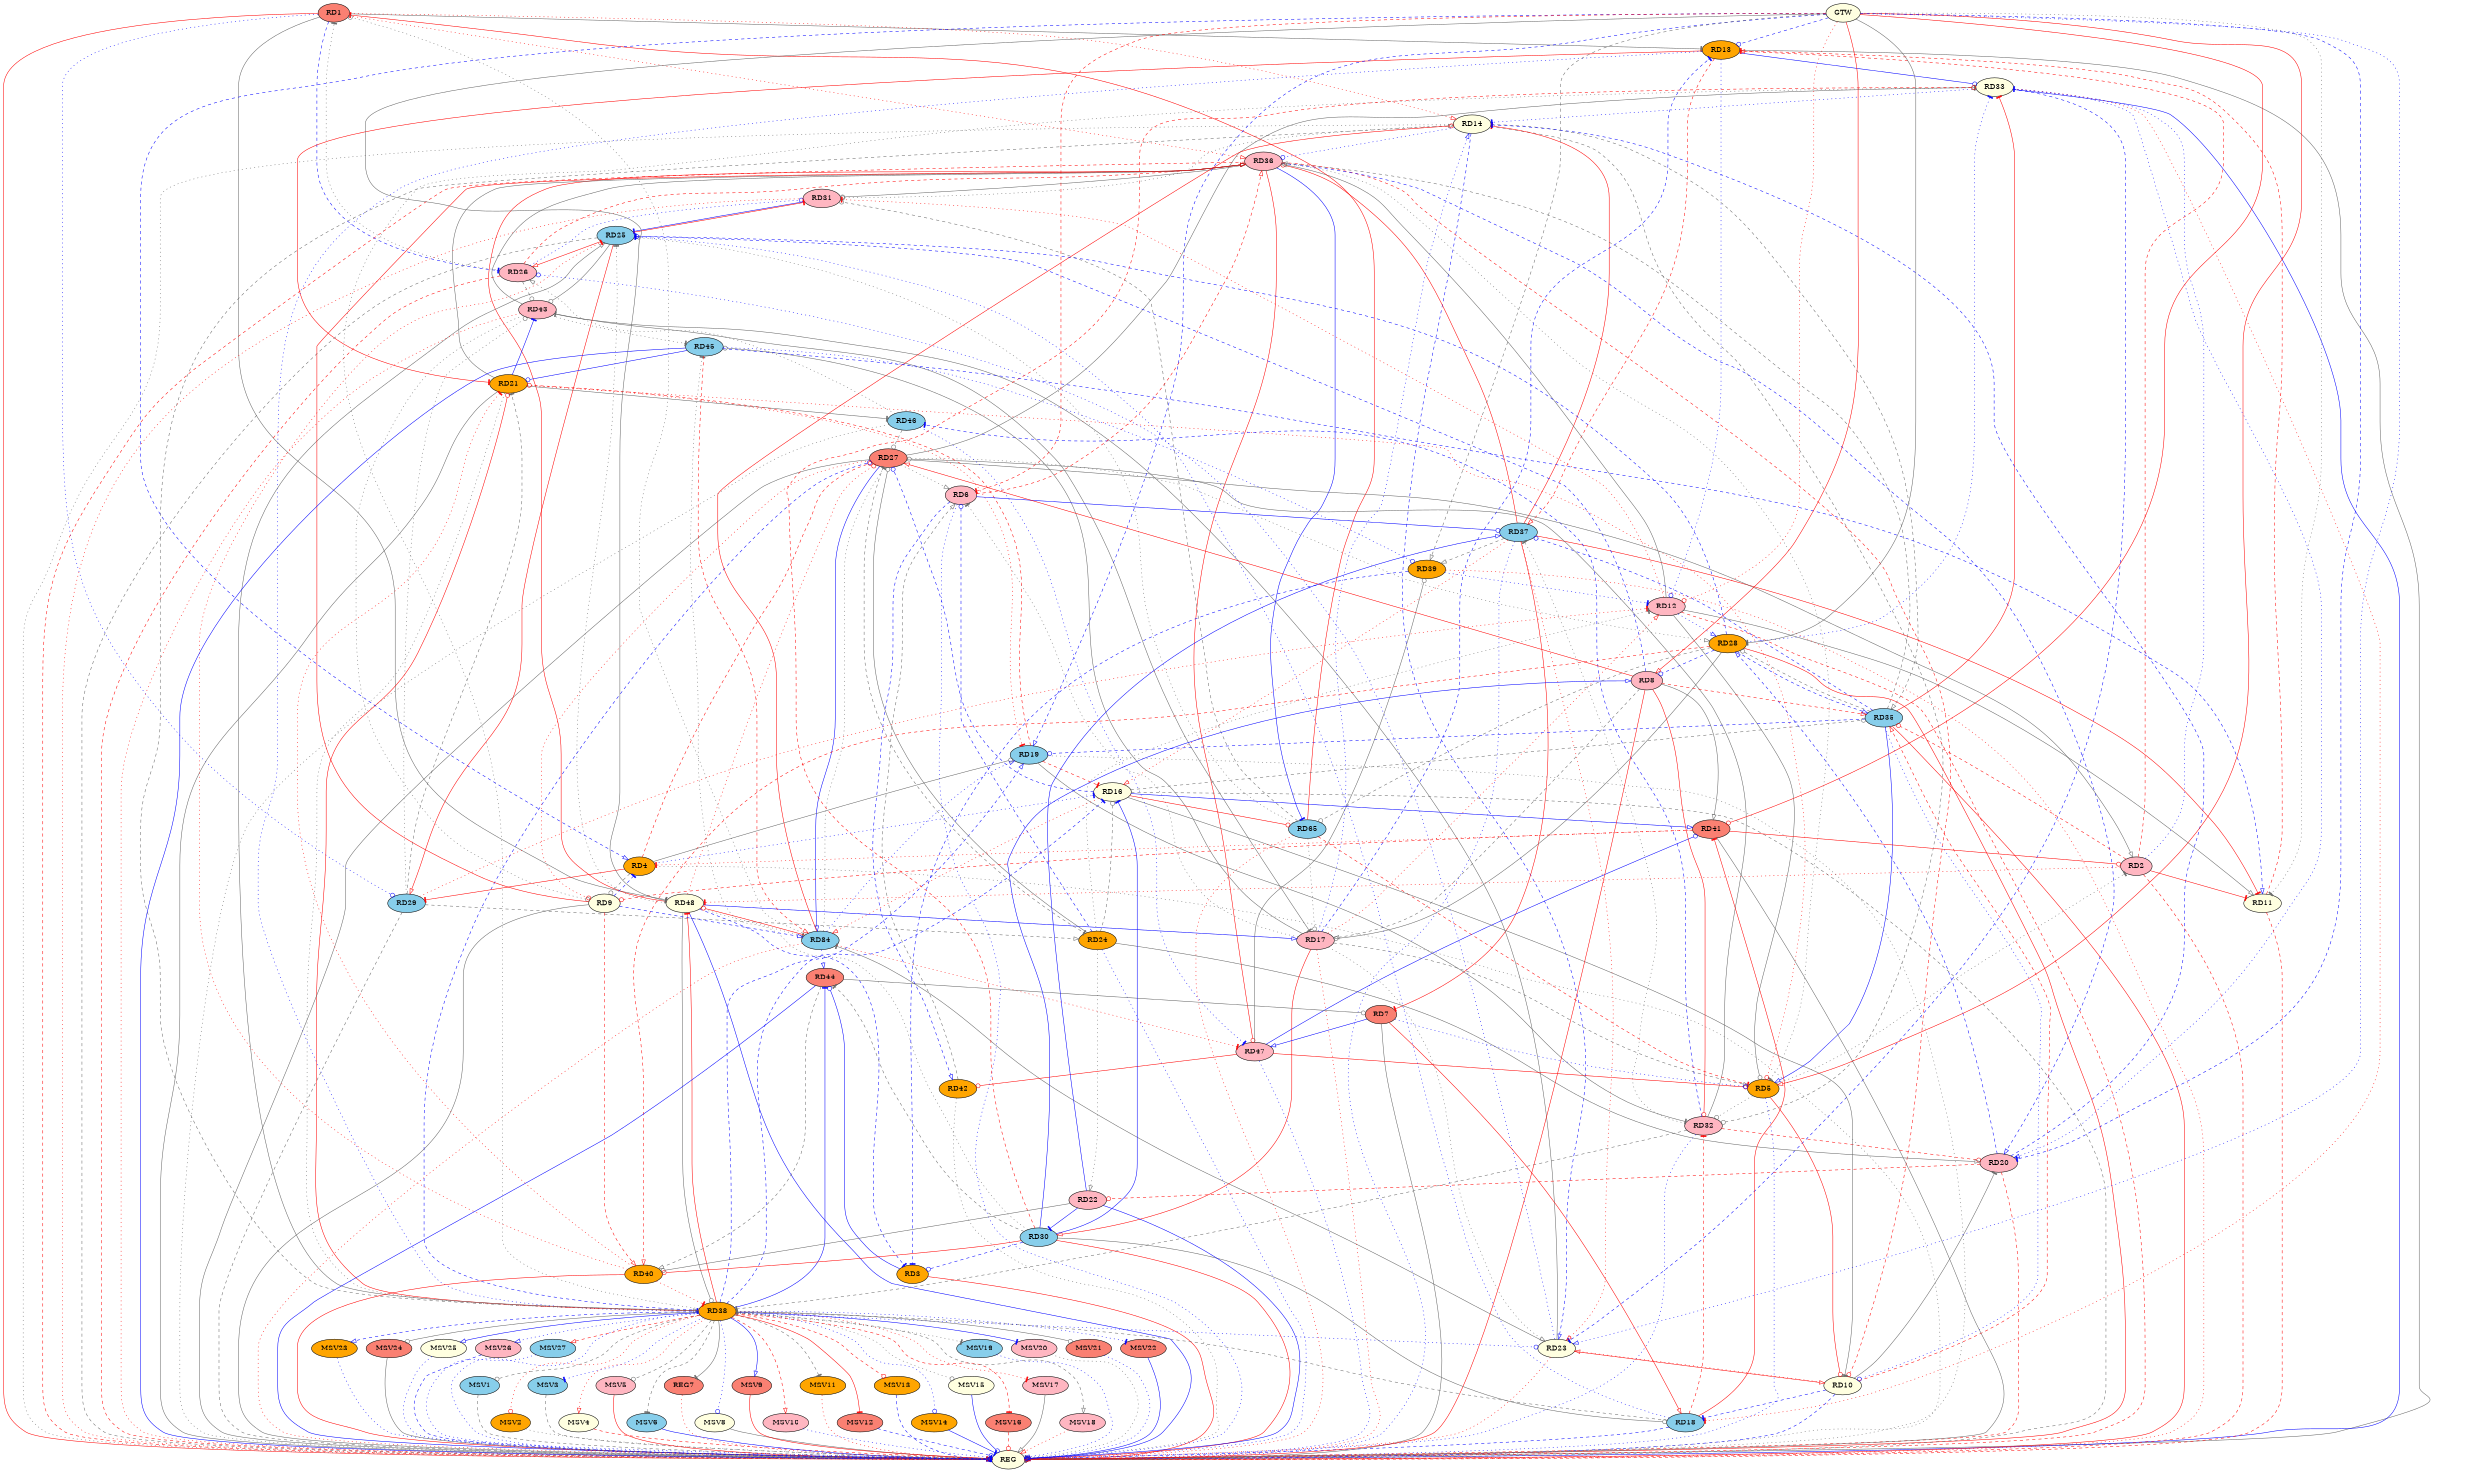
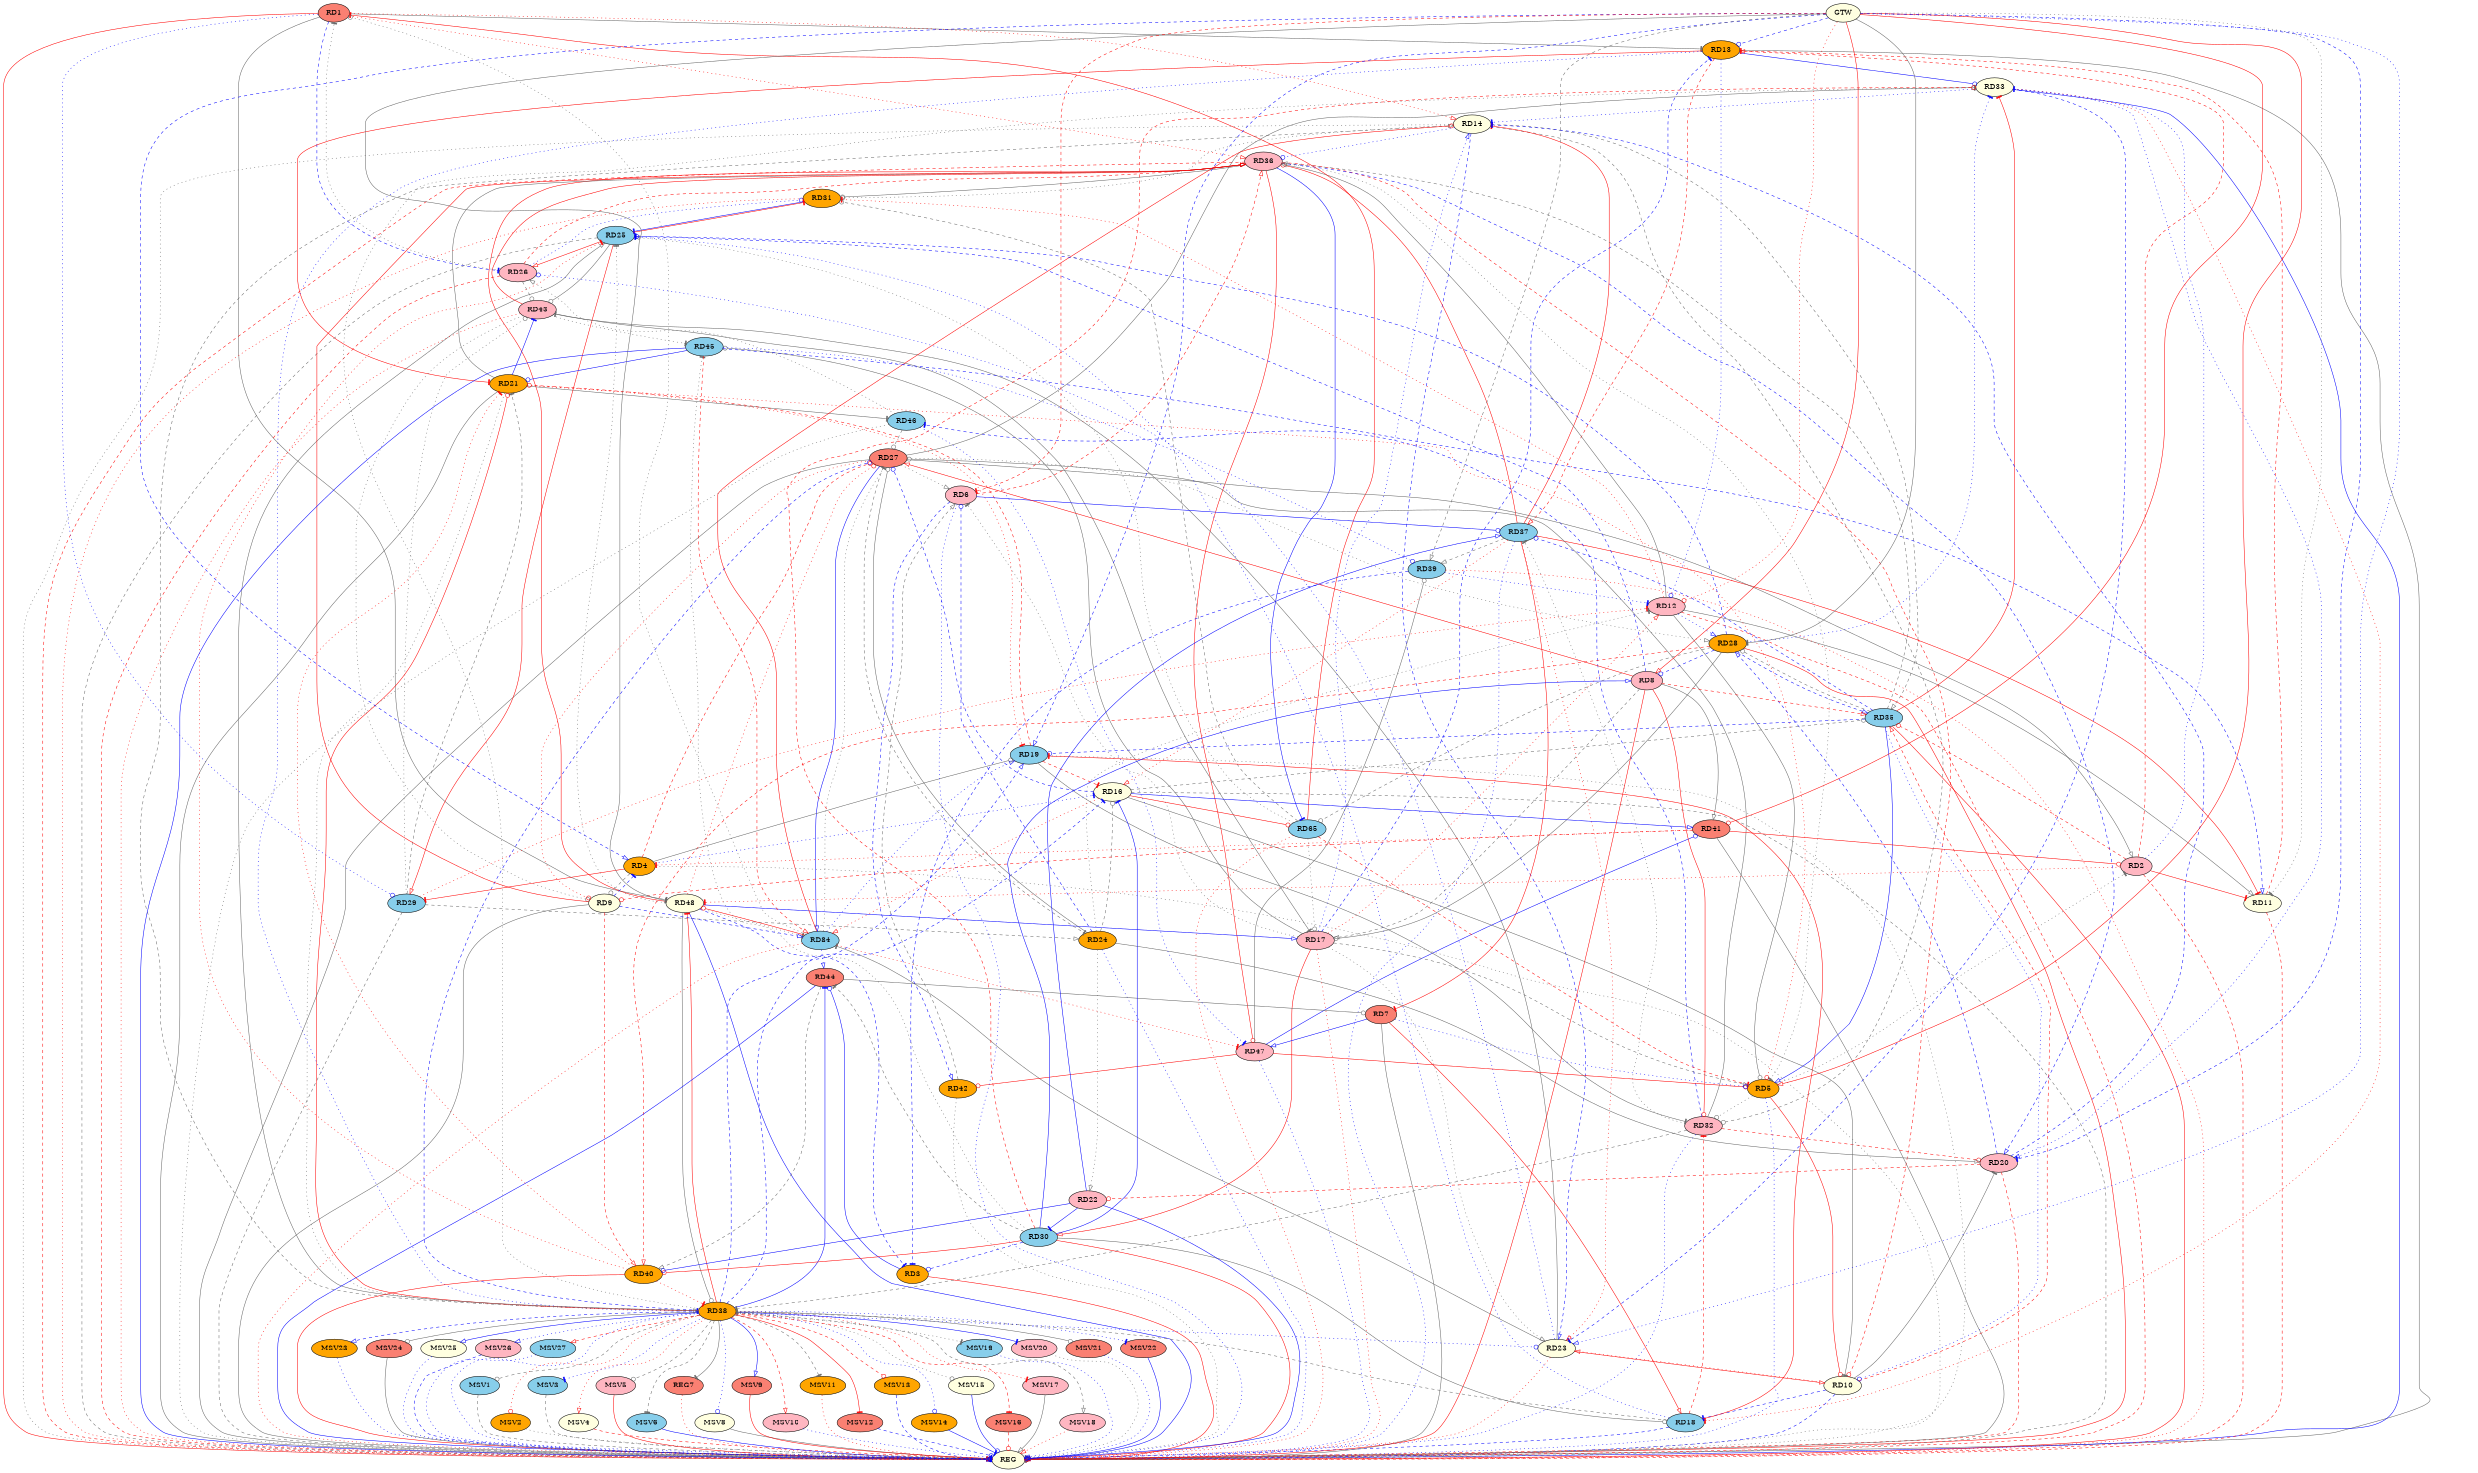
edge "RD43" -> "RD36": color gray40 -> red
node "RD31": fillcolor lightpink -> orange
node "RD39": fillcolor orange -> skyblue
edge "RD18" -> "RD41": now "RD18" -> "RD19"
edge "RD22" -> "RD40": color gray40 -> blue
